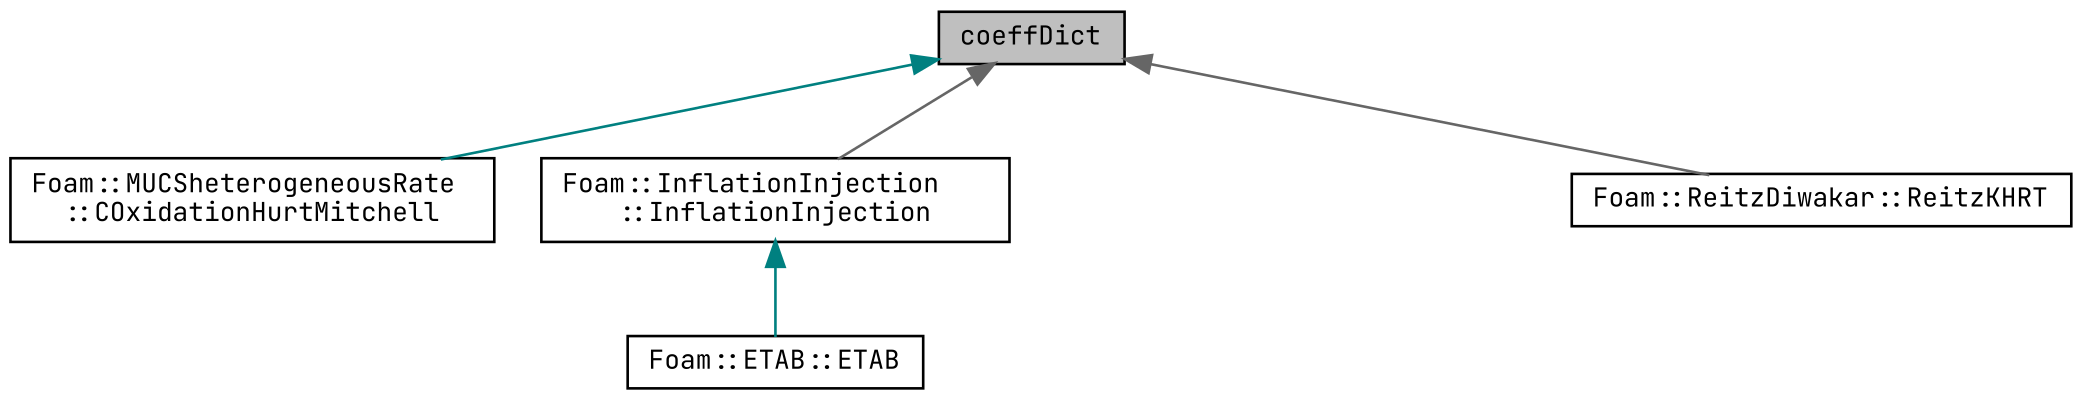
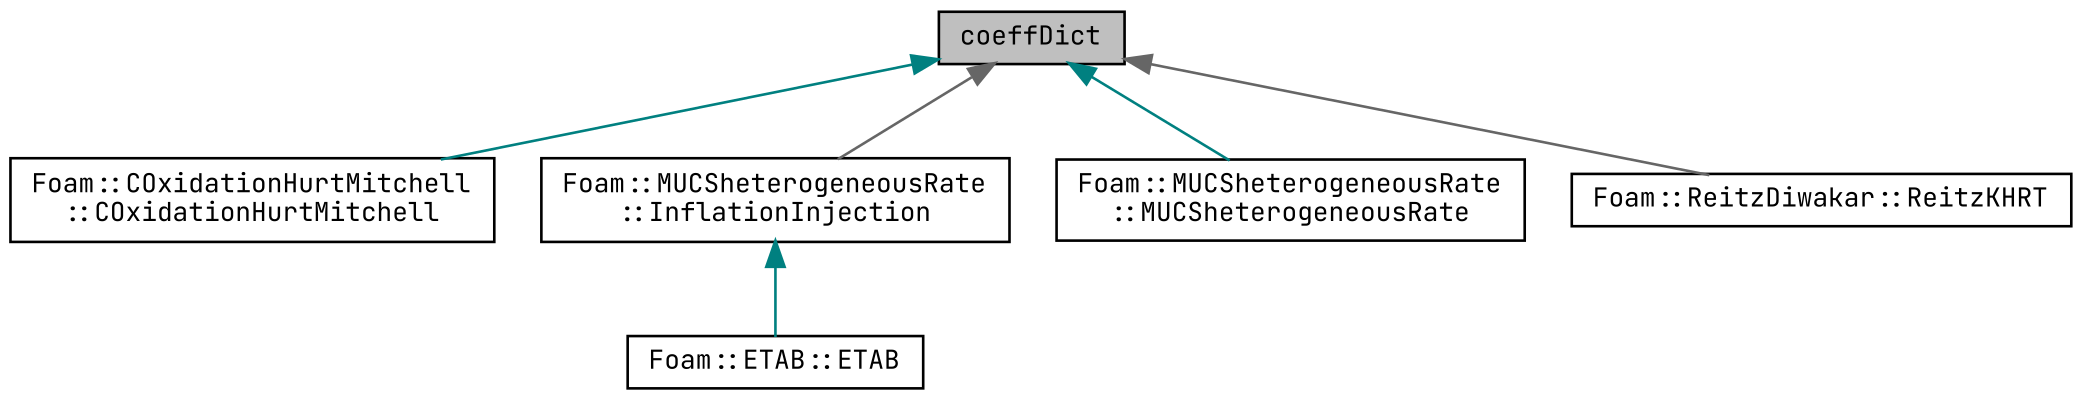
node "Foam::MUCSheterogeneousRate ::COxidationHurtMitchell": label "Foam::MUCSheterogeneousRate ::COxidationHurtMitchell" -> "Foam::COxidationHurtMitchell ::COxidationHurtMitchell"
node "Foam::InflationInjection ::InflationInjection": label "Foam::InflationInjection ::InflationInjection" -> "Foam::MUCSheterogeneousRate ::InflationInjection"
node "Foam::MUCSheterogeneousRate ::MUCSheterogeneousRate": added
